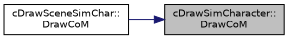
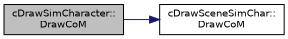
edge "cDrawSceneSimChar:: DrawCoM" -> "cDrawSimCharacter:: DrawCoM": reversed
